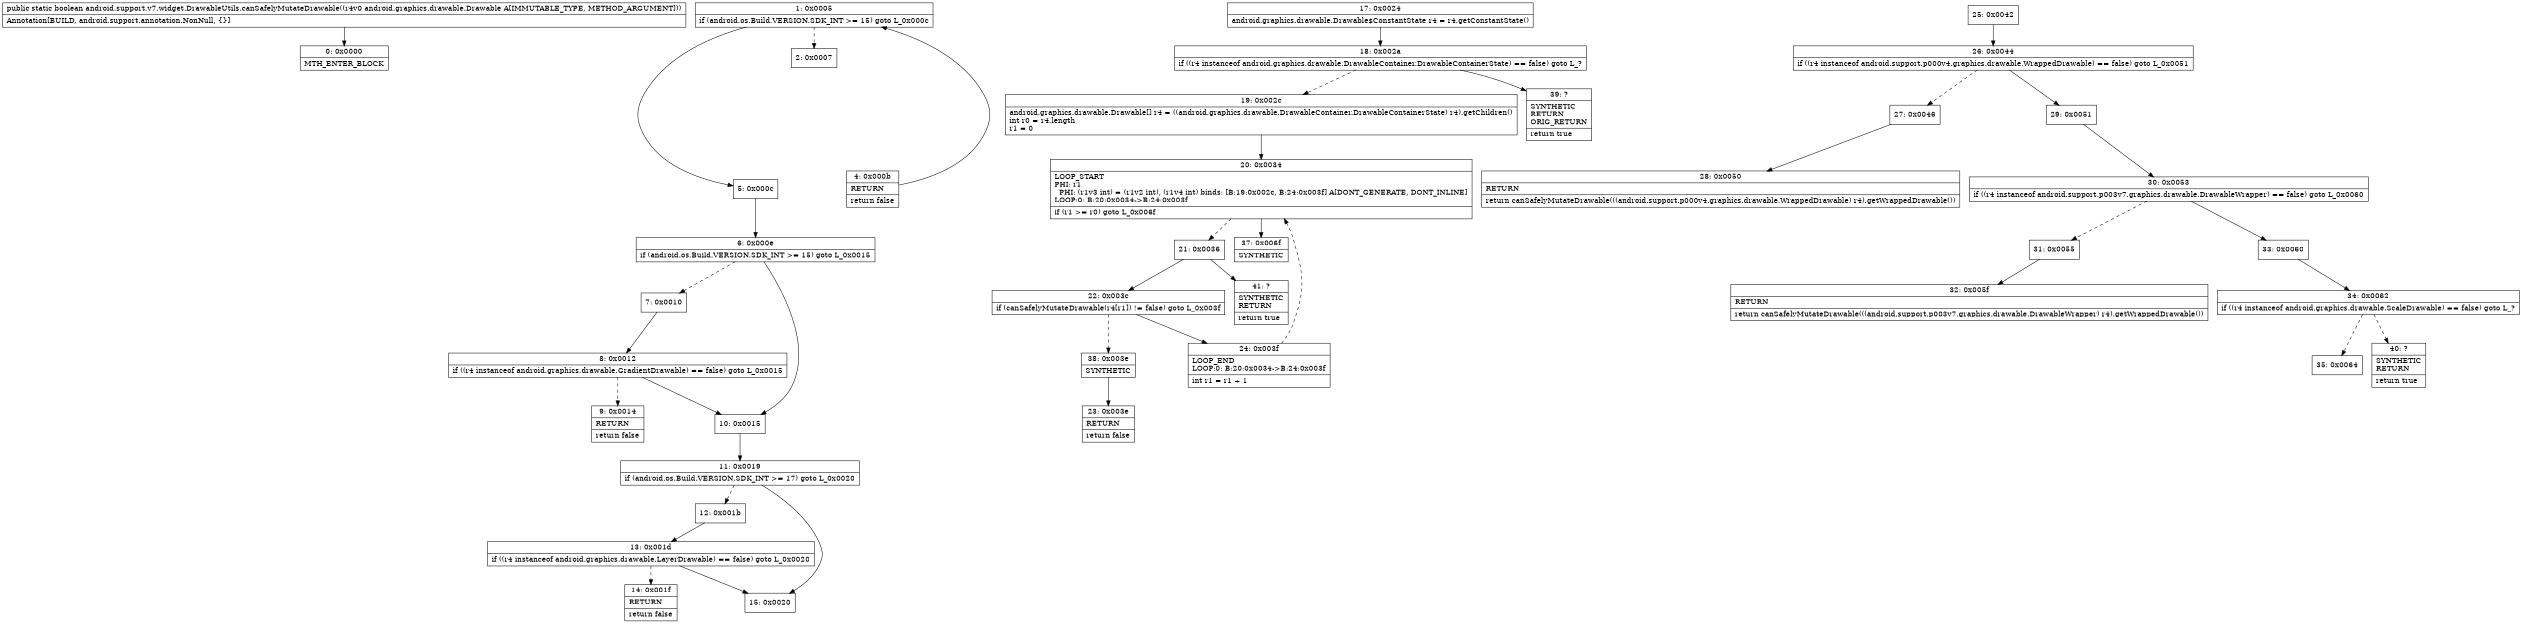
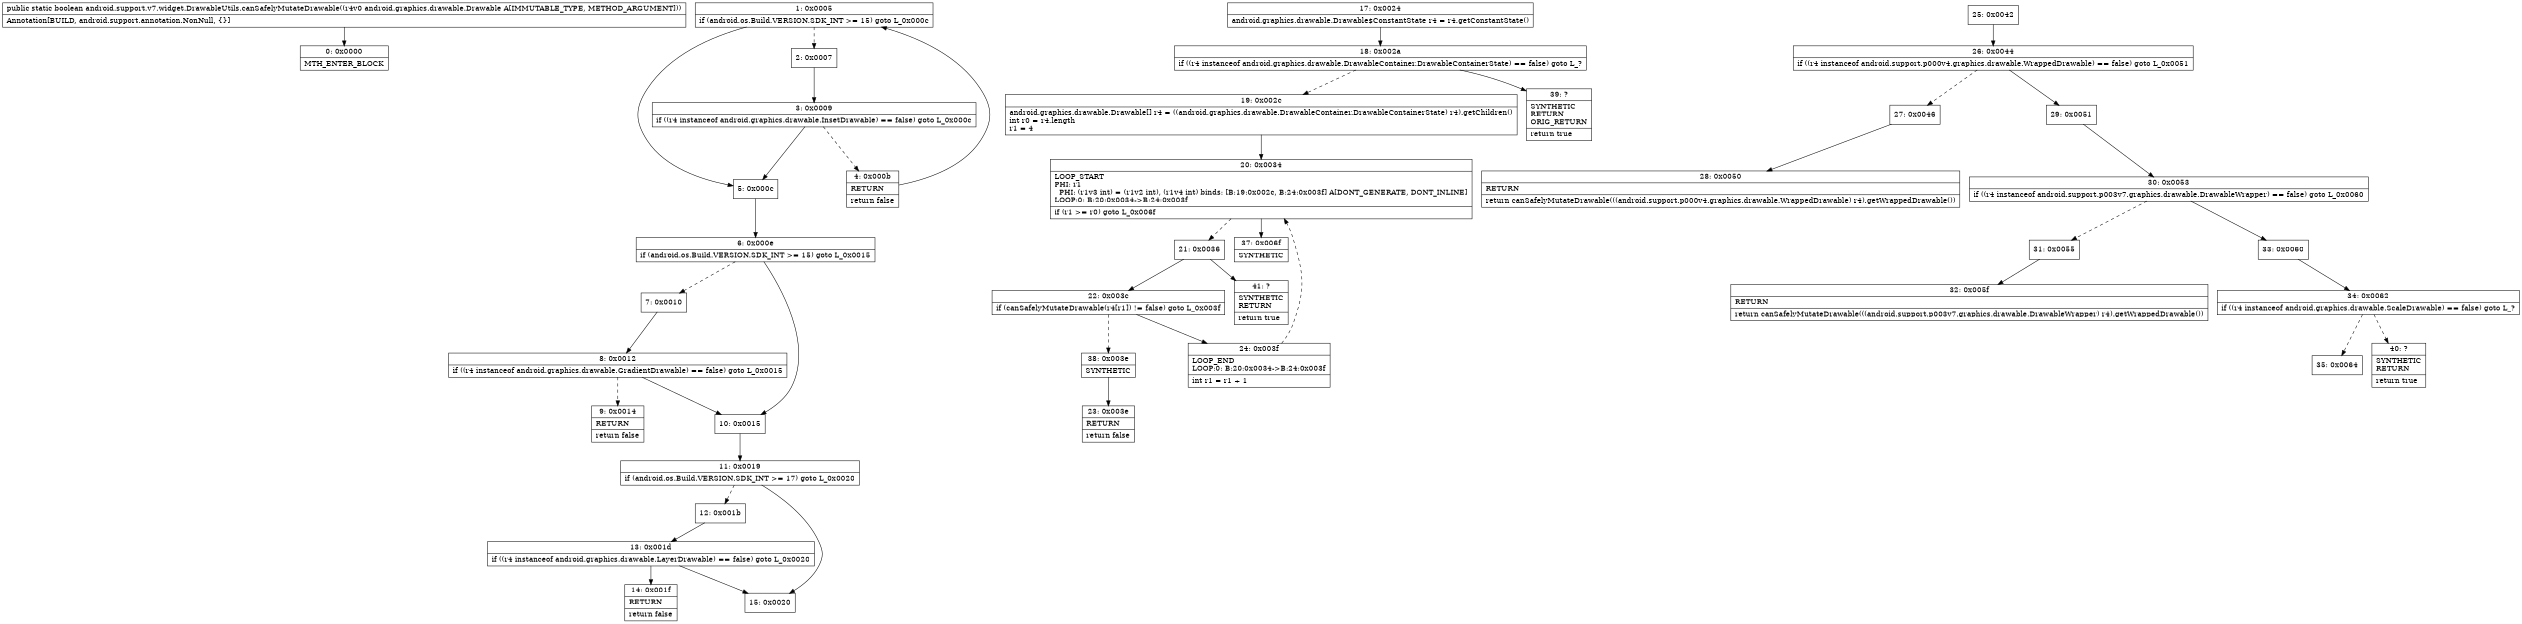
node "3: 0x0009": added
node "19: 0x002c": text "r1 = 0" -> "r1 = 4"
edge "13: 0x001d" -> "14: 0x001f": style dashed -> solid
